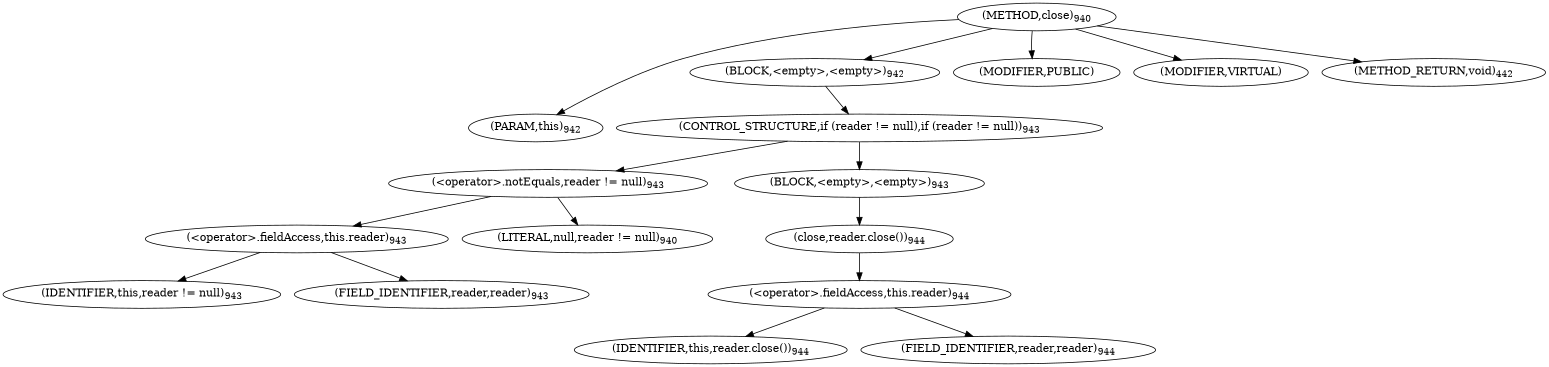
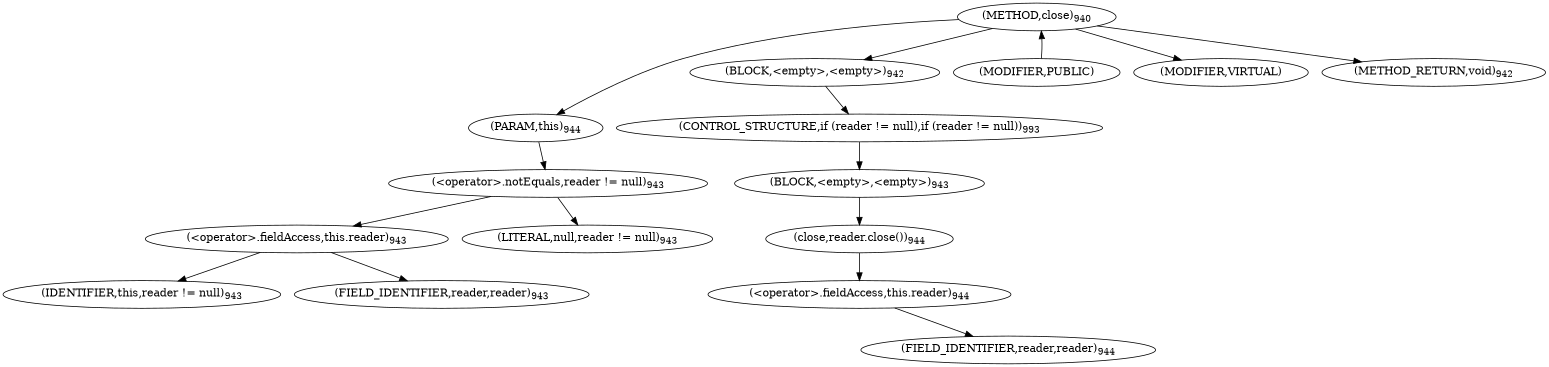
edge "(METHOD,close)" -> "(MODIFIER,PUBLIC)": reversed
node "(METHOD_RETURN,void)": text "442" -> "942"
node "(PARAM,this)": text "942" -> "944"
node "(CONTROL_STRUCTURE,if (reader != null),if (reader != null))": text "943" -> "993"
edge "(CONTROL_STRUCTURE,if (reader != null),if (reader != null))" -> "(<operator>.notEquals,reader != null)": now "(PARAM,this)" -> "(<operator>.notEquals,reader != null)"
node "(LITERAL,null,reader != null)": text "940" -> "943"
node "(IDENTIFIER,this,reader.close())": removed
